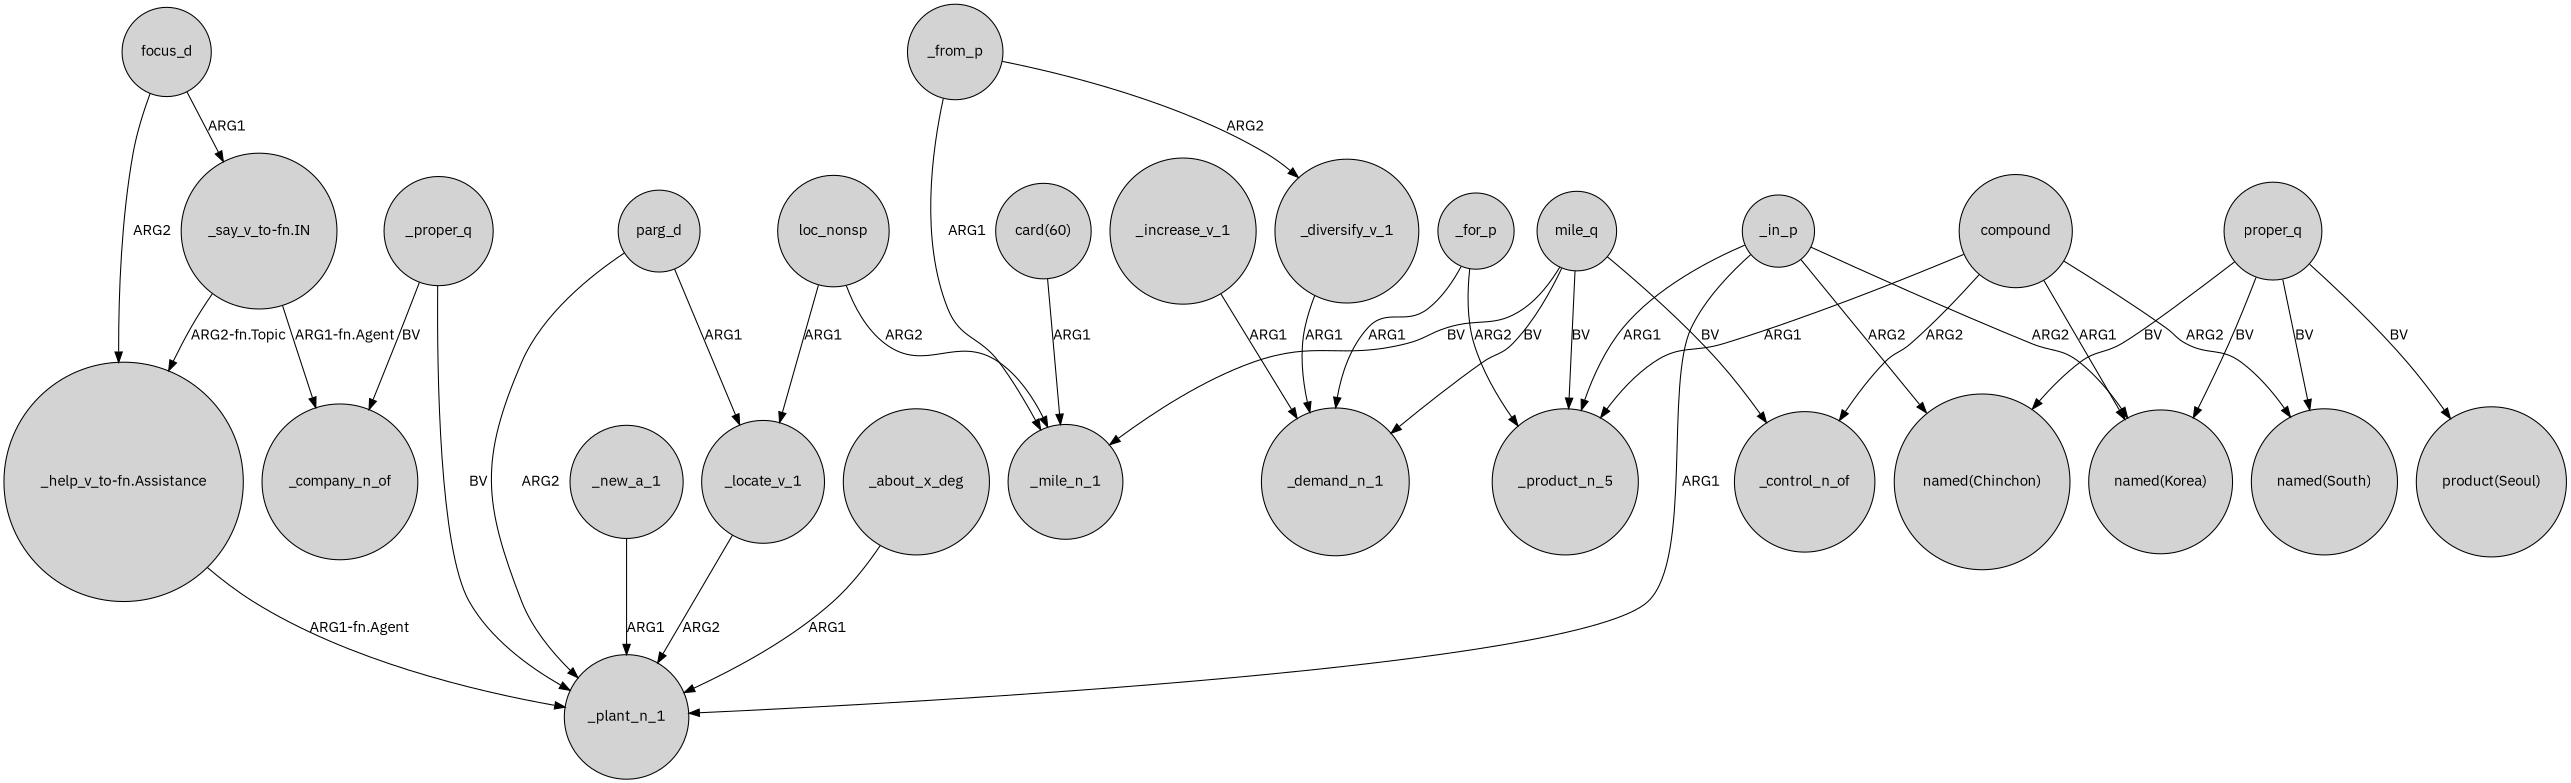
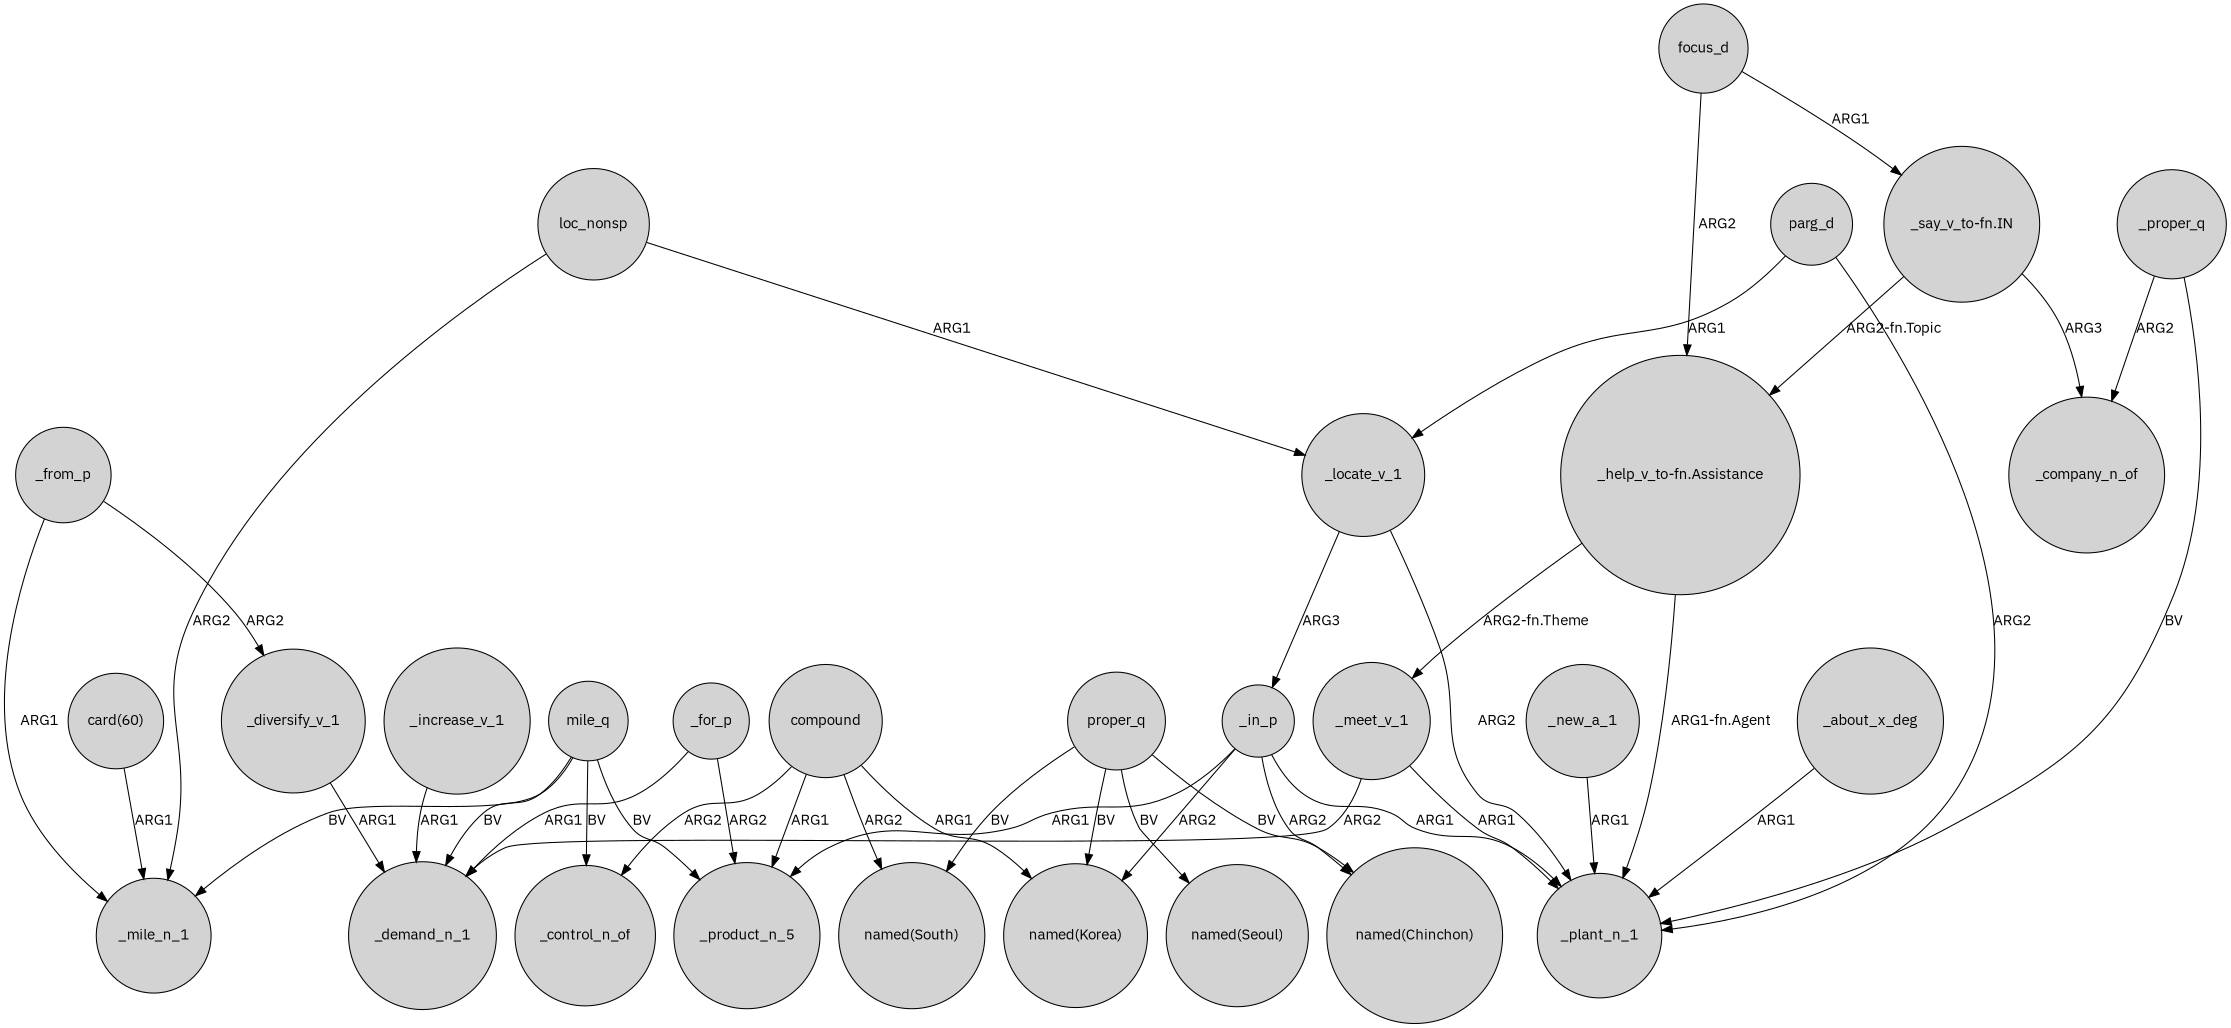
edge "_say_v_to-fn.IN" -> "_company_n_of": label "ARG1-fn.Agent" -> "ARG3"
edge "_proper_q" -> "_company_n_of": label "BV" -> "ARG2"
node "product(Seoul)": label "product(Seoul)" -> "named(Seoul)"
edge "_locate_v_1" -> "_in_p": added, label "ARG3"
node "_meet_v_1": added
